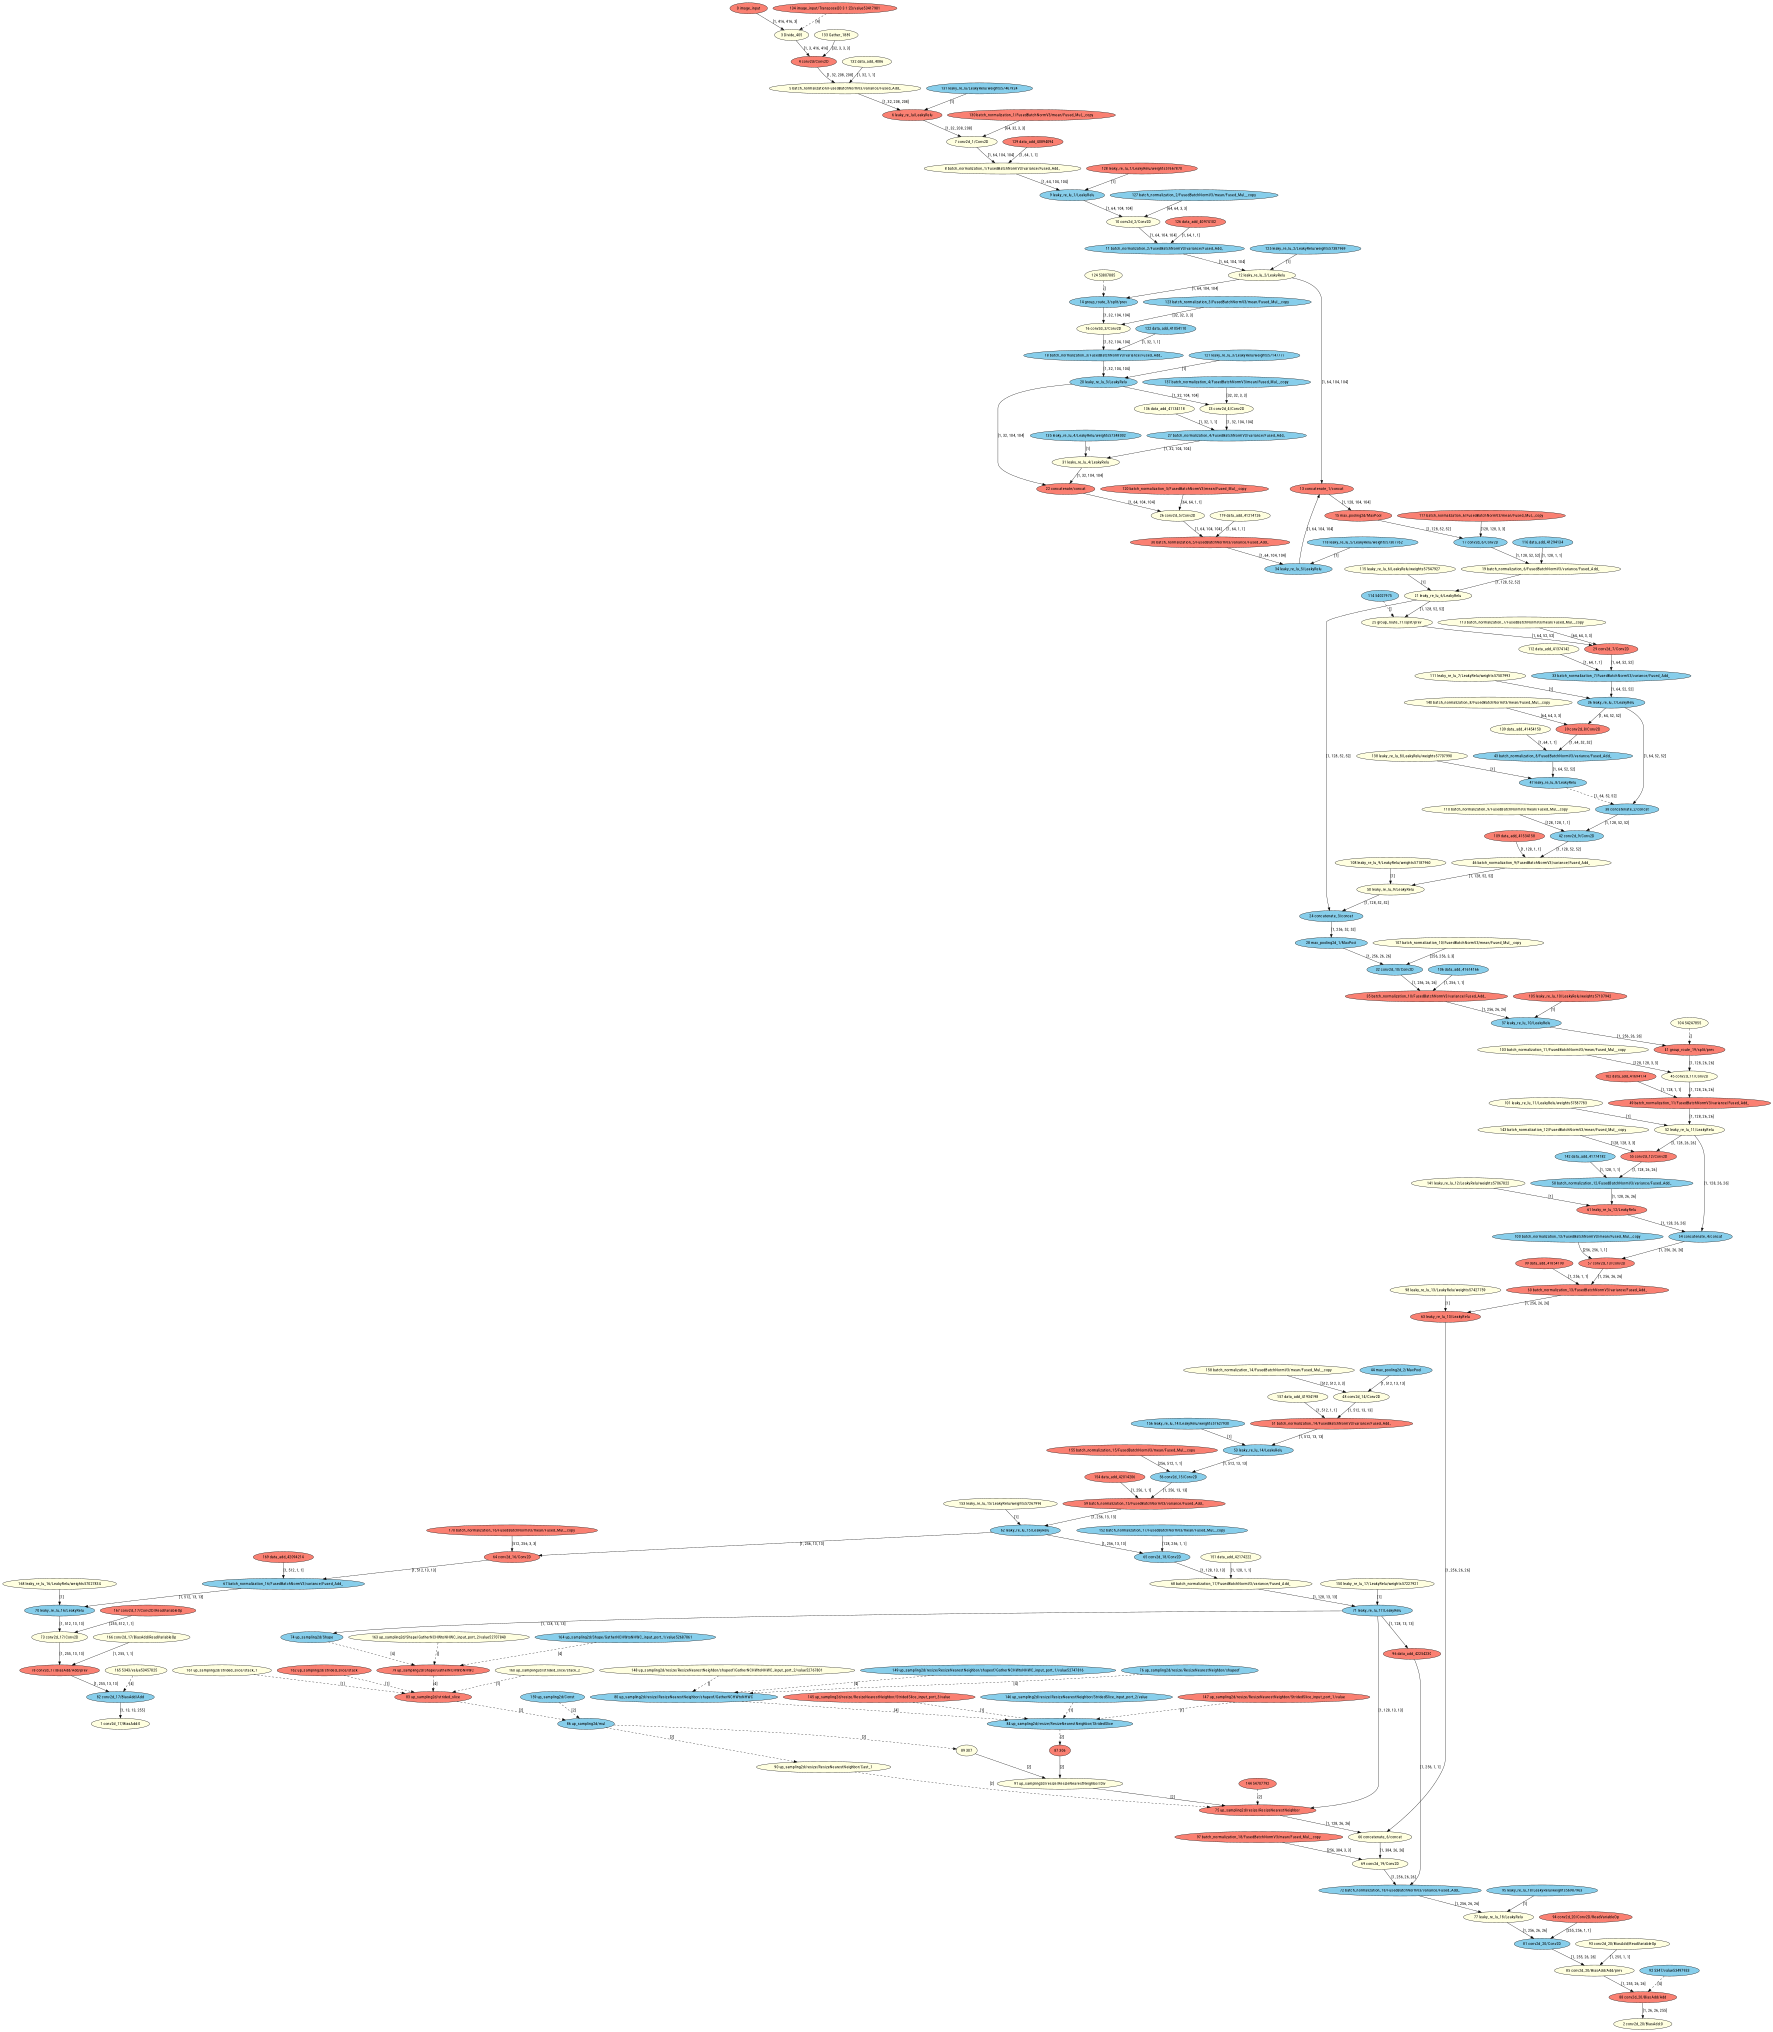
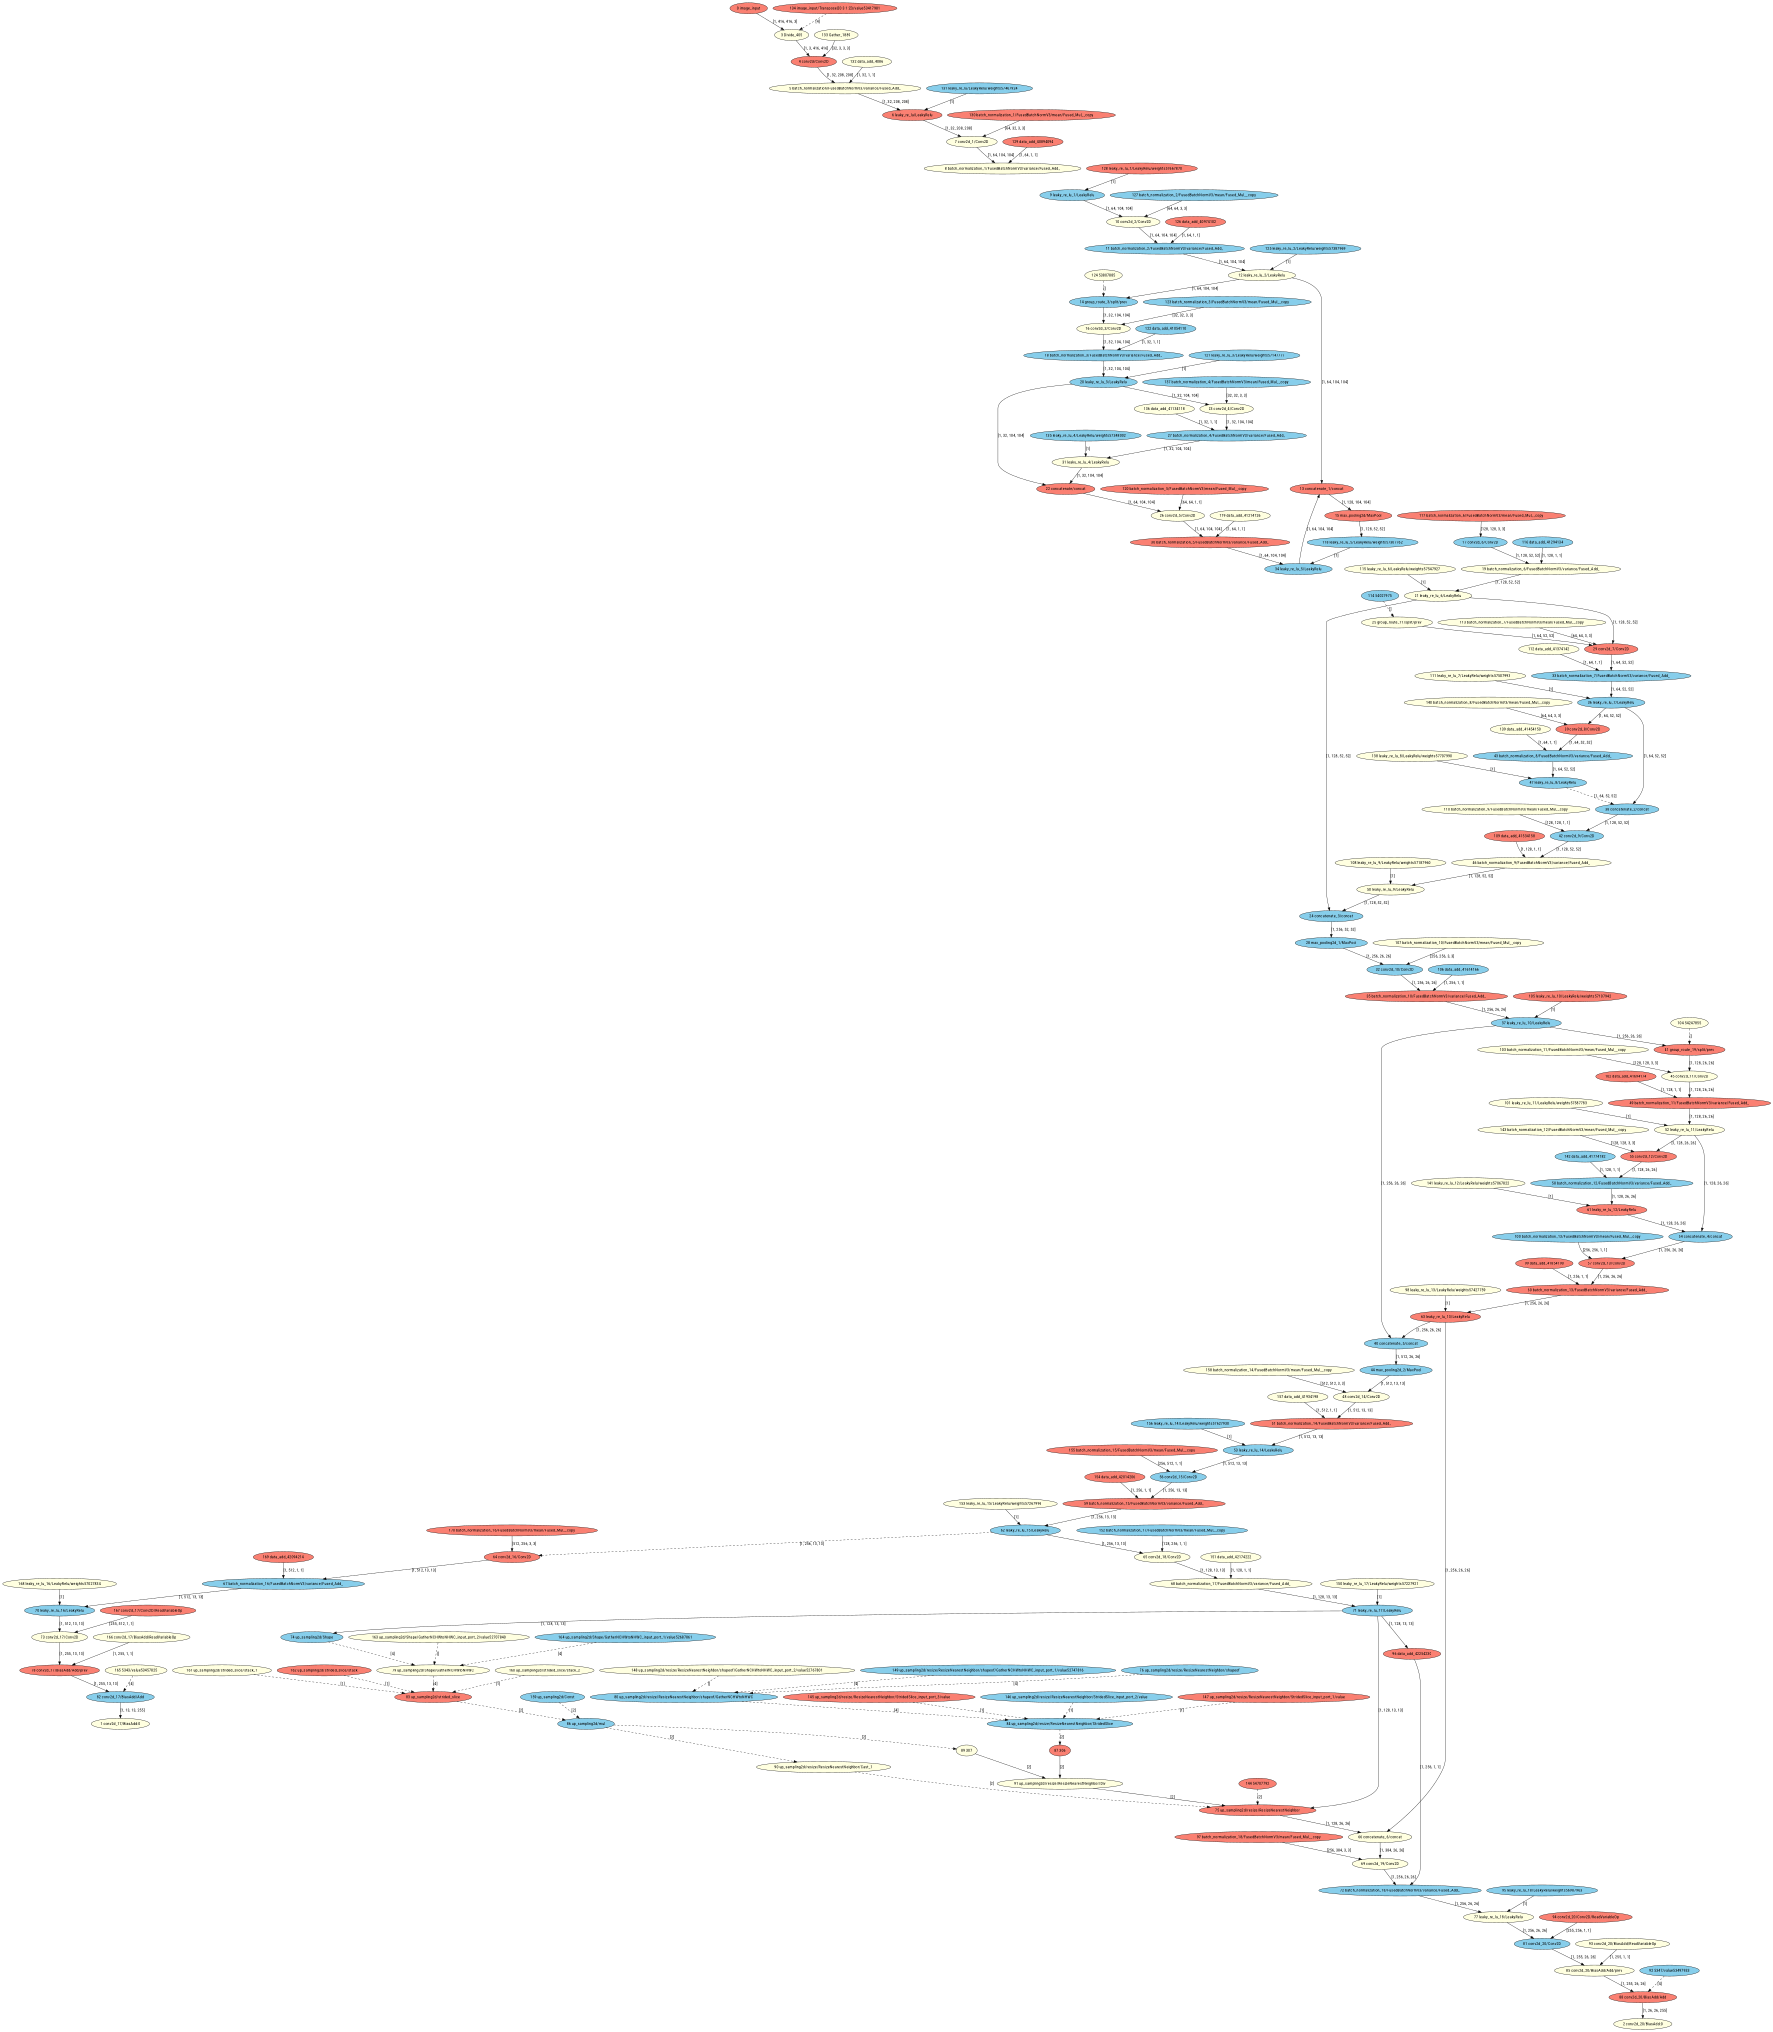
edge "8 batch_normalization_1/FusedBatchNormV3/variance/Fused_Add_" -> "9 leaky_re_lu_1/LeakyRelu": removed, label "[1, 64, 104, 104]"
edge "15 max_pooling2d/MaxPool" -> "17 conv2d_6/Conv2D": now "15 max_pooling2d/MaxPool" -> "118 leaky_re_lu_5/LeakyRelu/weights57307762"
edge "21 leaky_re_lu_6/LeakyRelu" -> "25 group_route_11/split/prev": now "21 leaky_re_lu_6/LeakyRelu" -> "29 conv2d_7/Conv2D"
node "40 concatenate_5/concat": added
edge "62 leaky_re_lu_15/LeakyRelu" -> "64 conv2d_16/Conv2D": style solid -> dashed
node "65 conv2d_18/Conv2D": fillcolor skyblue -> lightyellow
node "79 up_sampling2d/Shape/GatherNCHWtoNHWC": fillcolor salmon -> lightyellow
